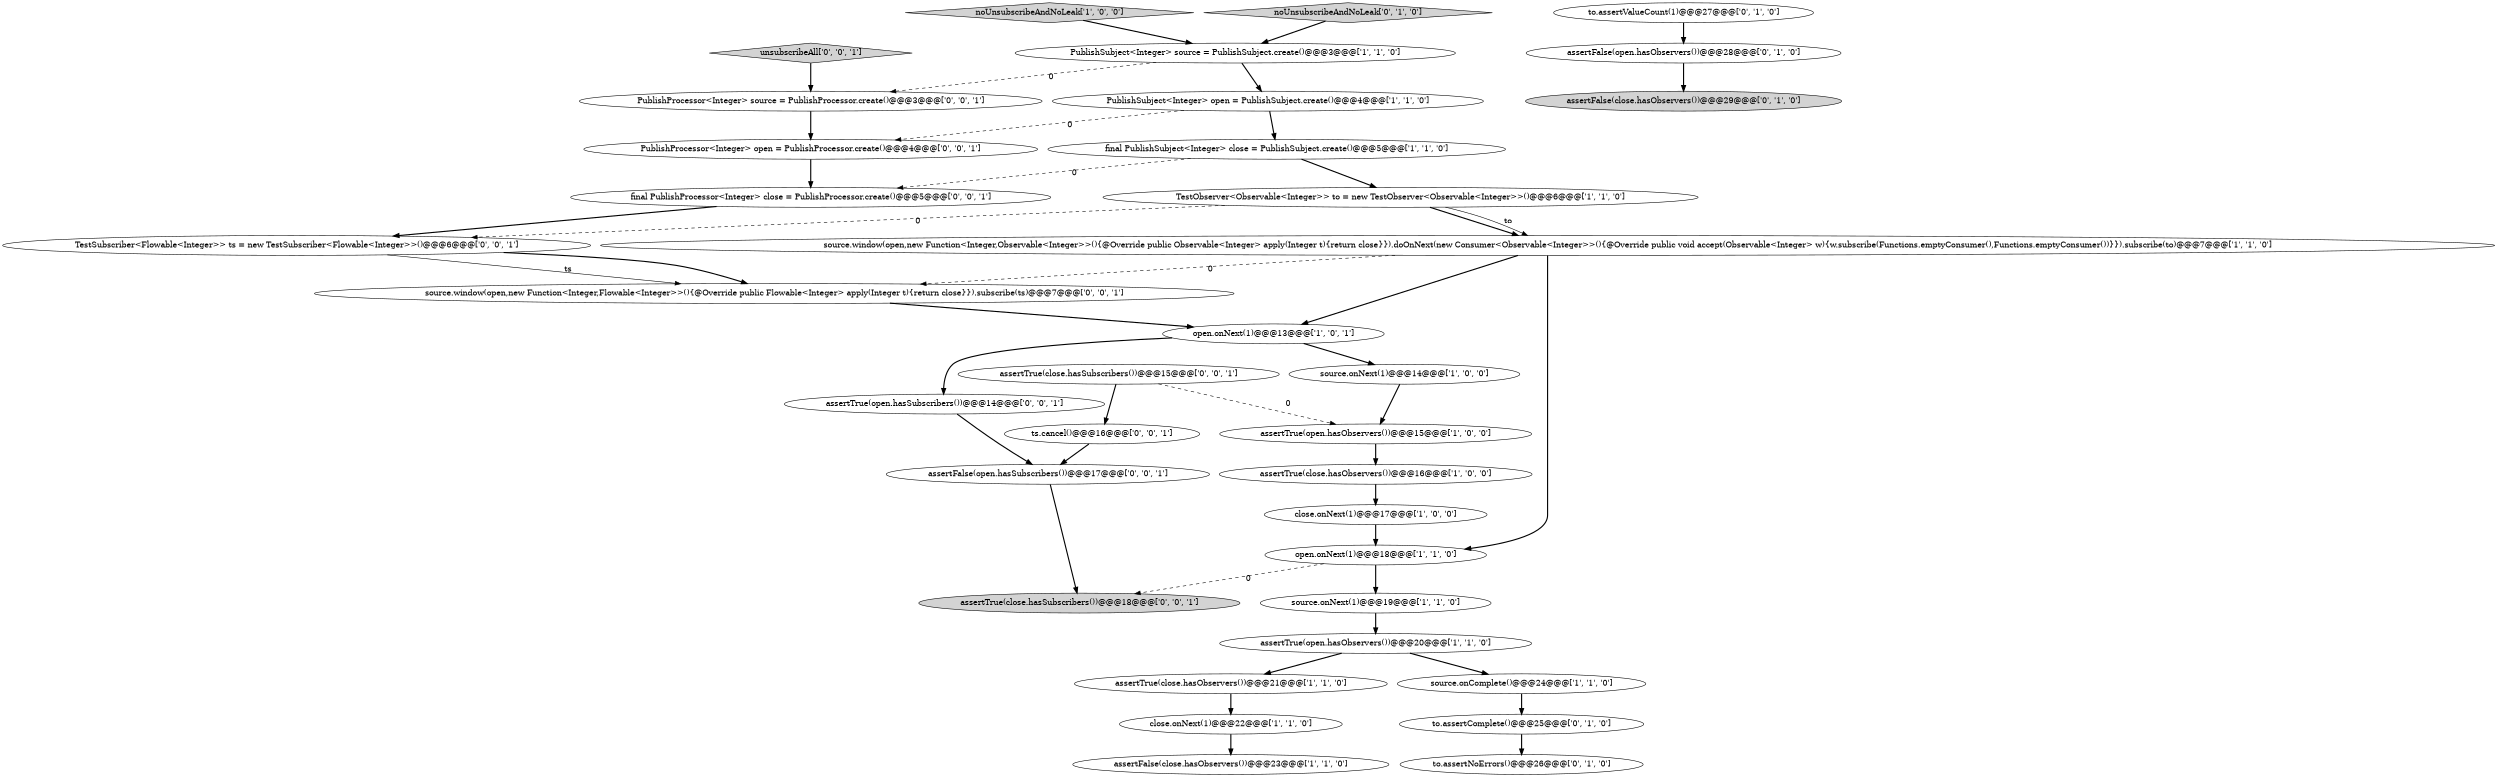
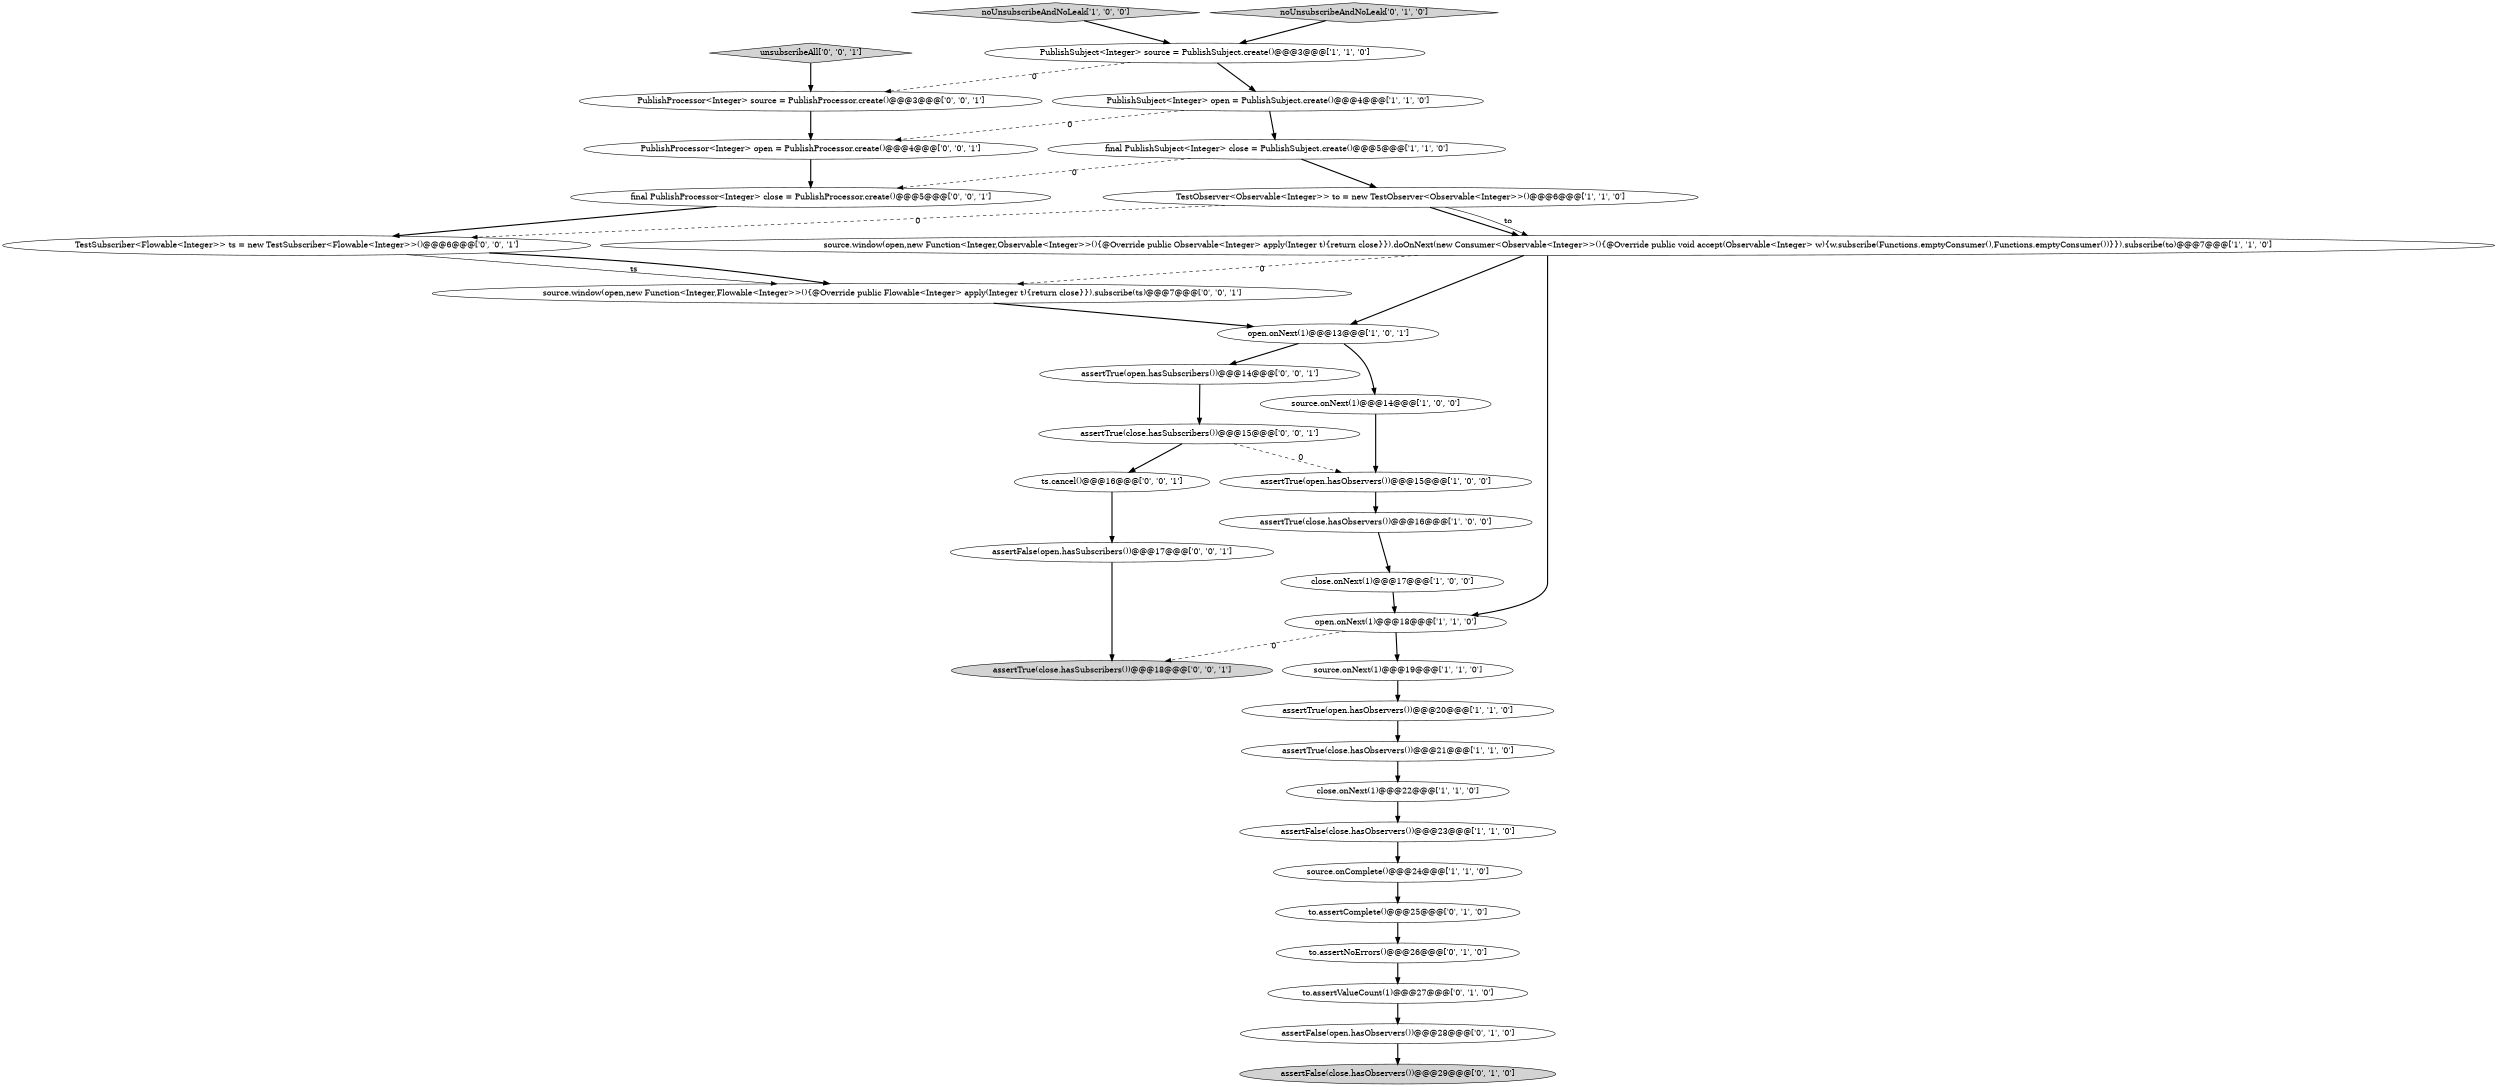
edge "assertTrue(open.hasSubscribers())@@@14@@@['0', '0', '1']" -> "assertFalse(open.hasSubscribers())@@@17@@@['0', '0', '1']": now "assertTrue(open.hasSubscribers())@@@14@@@['0', '0', '1']" -> "assertTrue(close.hasSubscribers())@@@15@@@['0', '0', '1']"
edge "assertTrue(open.hasObservers())@@@20@@@['1', '1', '0']" -> "source.onComplete()@@@24@@@['1', '1', '0']": now "assertFalse(close.hasObservers())@@@23@@@['1', '1', '0']" -> "source.onComplete()@@@24@@@['1', '1', '0']"
edge "to.assertNoErrors()@@@26@@@['0', '1', '0']" -> "to.assertValueCount(1)@@@27@@@['0', '1', '0']": added
